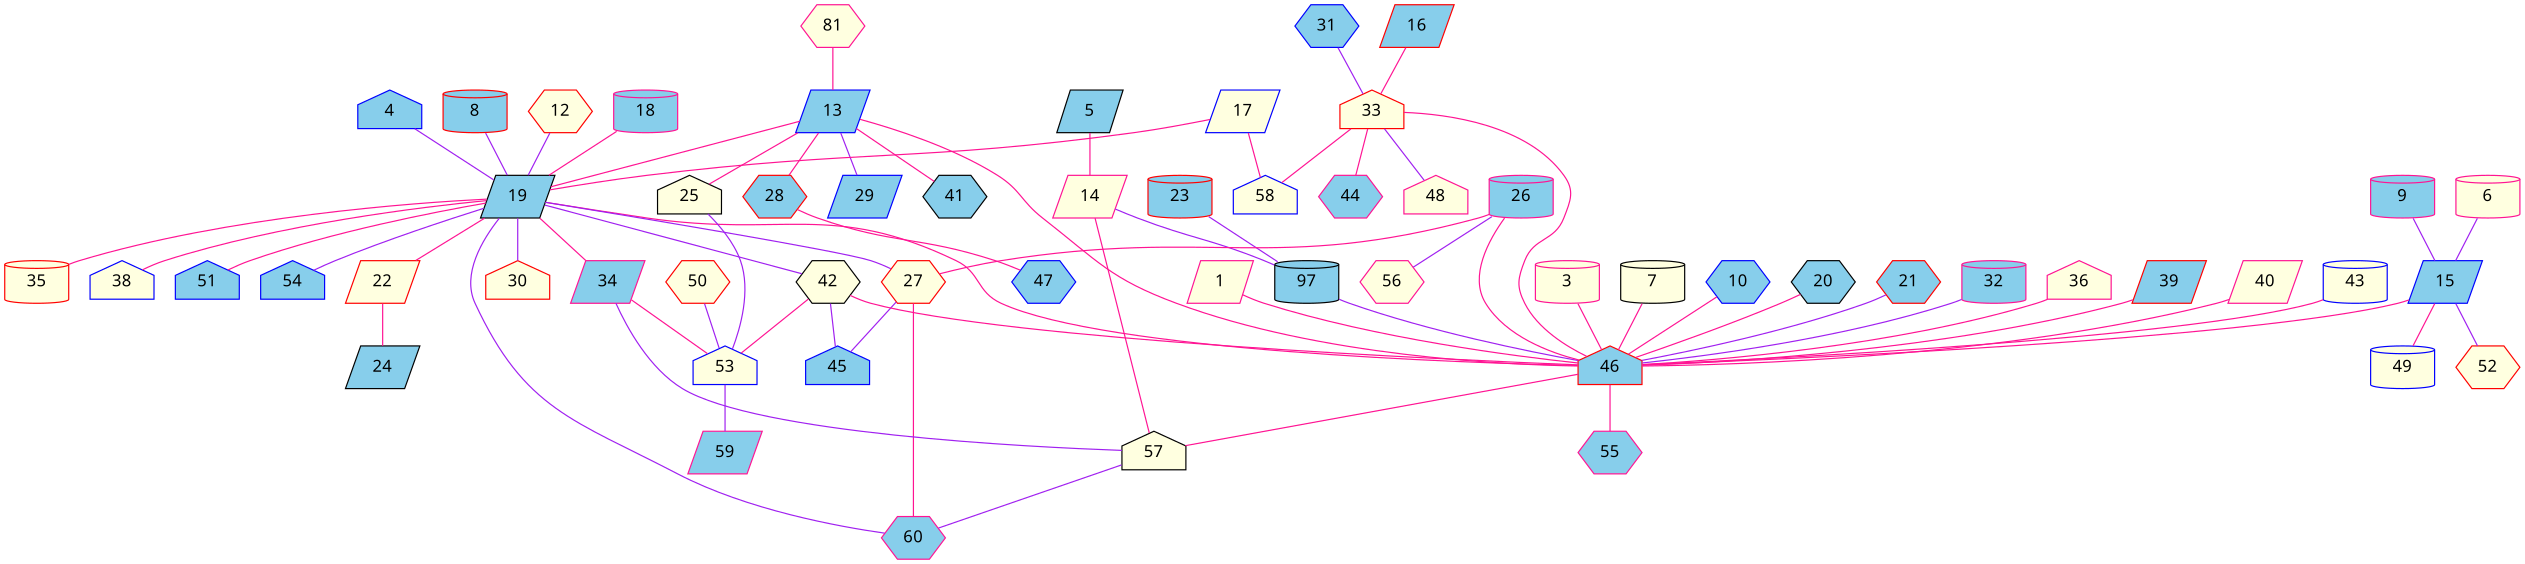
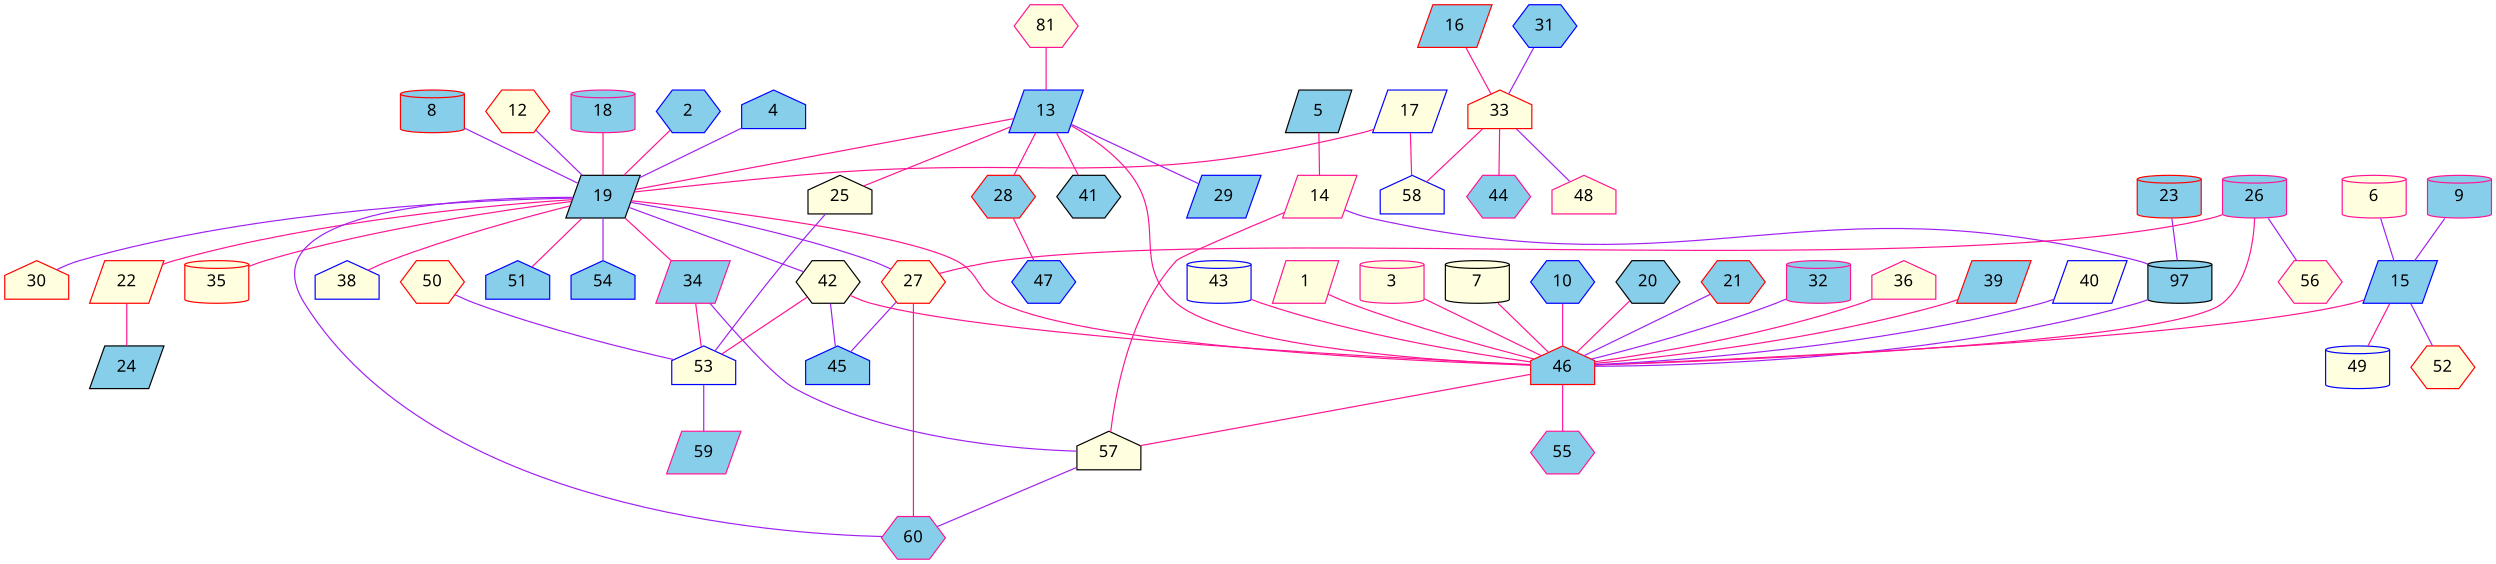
node "2": added
edge "33" -- "46": removed
node "40": color deeppink -> blue
edge "40" -- "46": color deeppink -> purple
